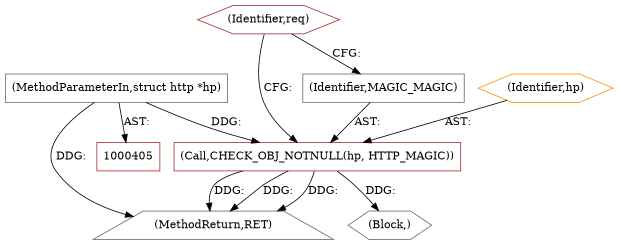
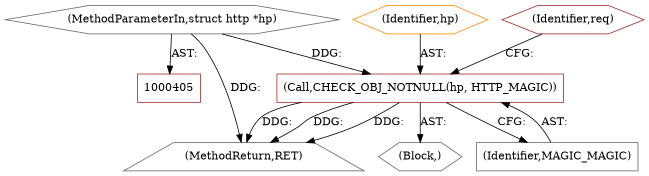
edge "(Identifier,req)" -> "(Identifier,MAGIC_MAGIC)": now "(Call,CHECK_OBJ_NOTNULL(hp, HTTP_MAGIC))" -> "(Identifier,MAGIC_MAGIC)"
node "(MethodParameterIn,struct http *hp)": shape box -> hexagon
edge "(Call,CHECK_OBJ_NOTNULL(hp, HTTP_MAGIC))" -> "(Block,)": label "DDG: " -> "AST: "
